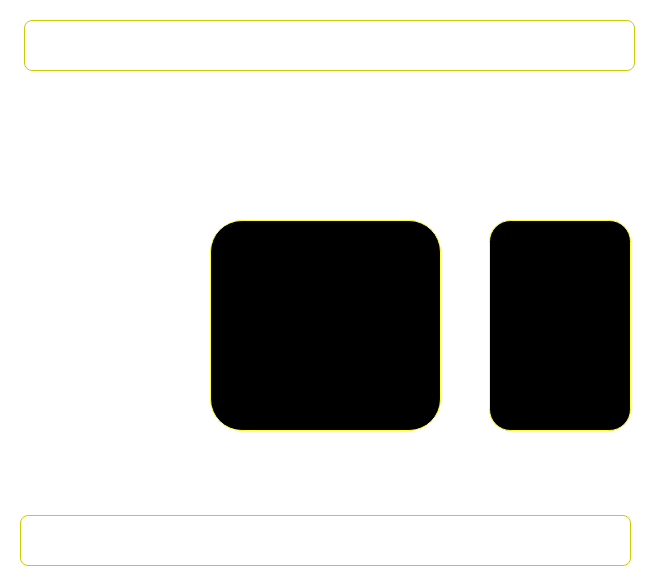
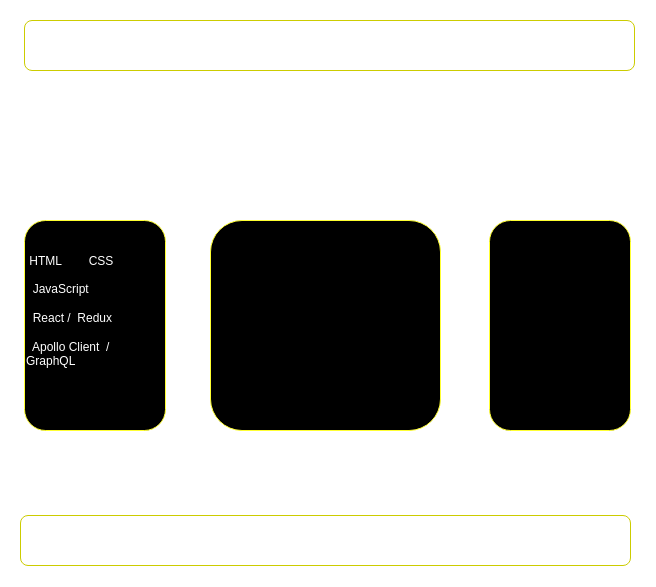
node "HTML CSS JavaScript React / Redux Apollo Client / GraphQL": added
